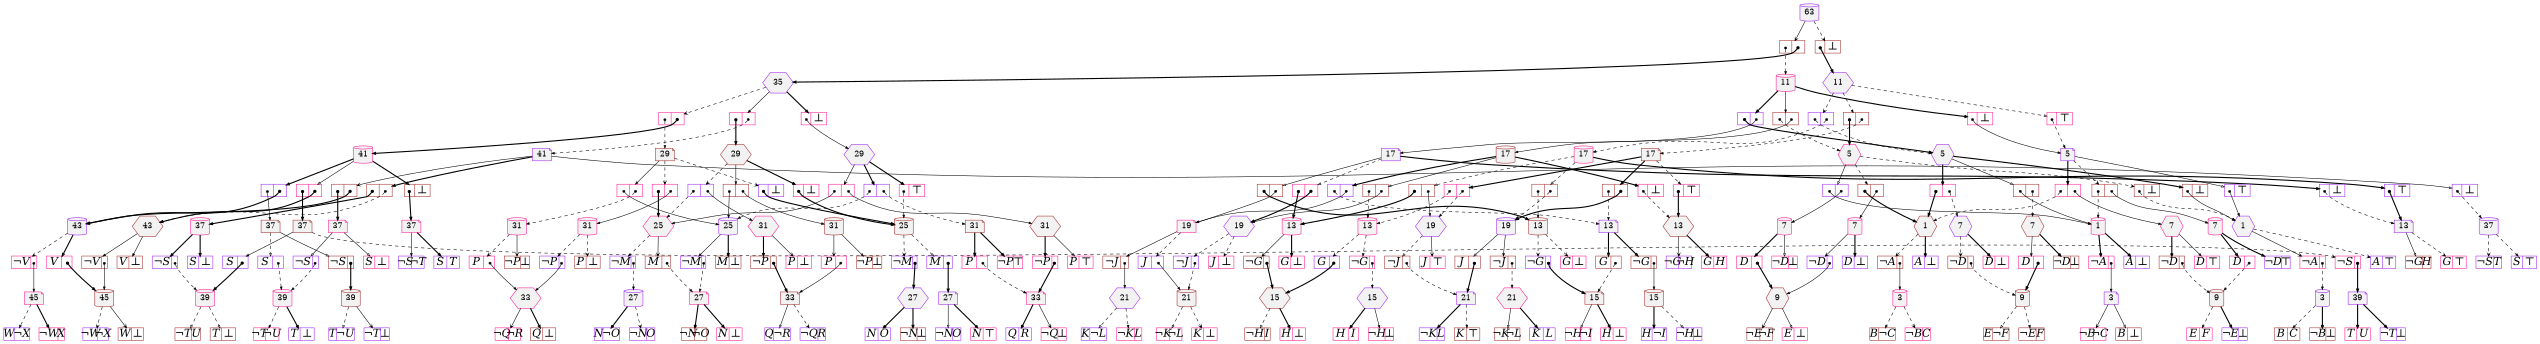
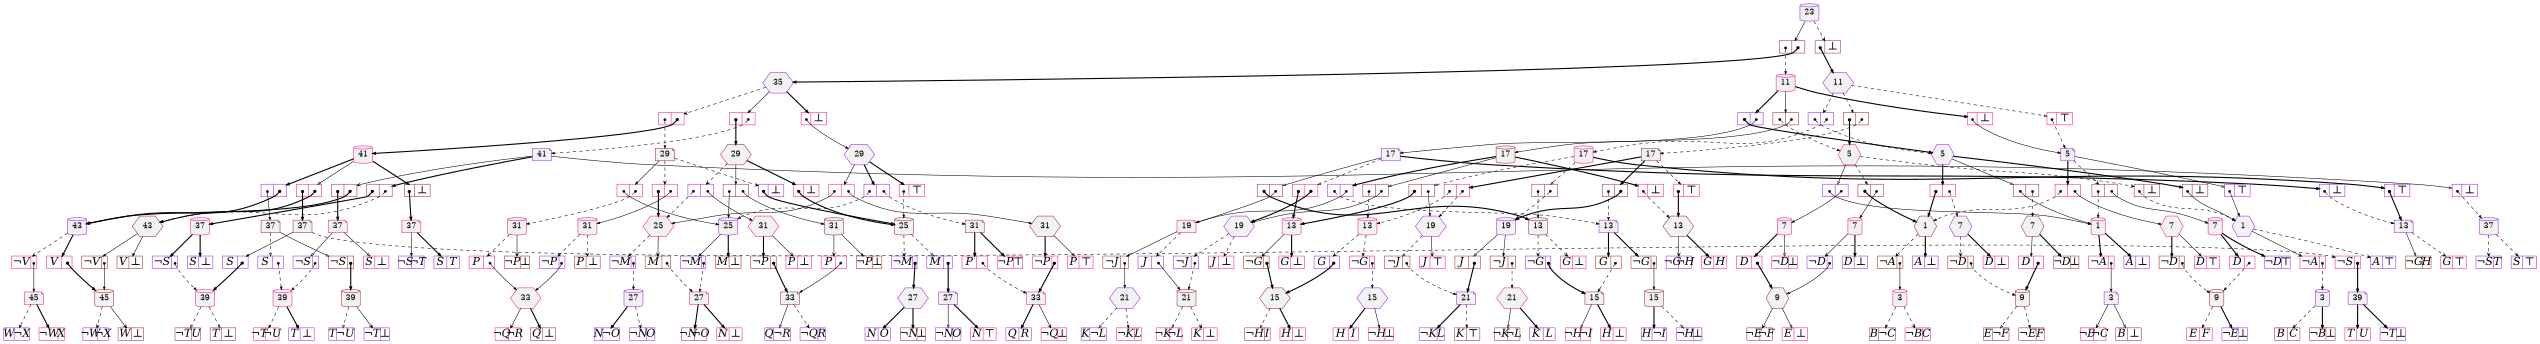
node "63": label "63" -> "23"
